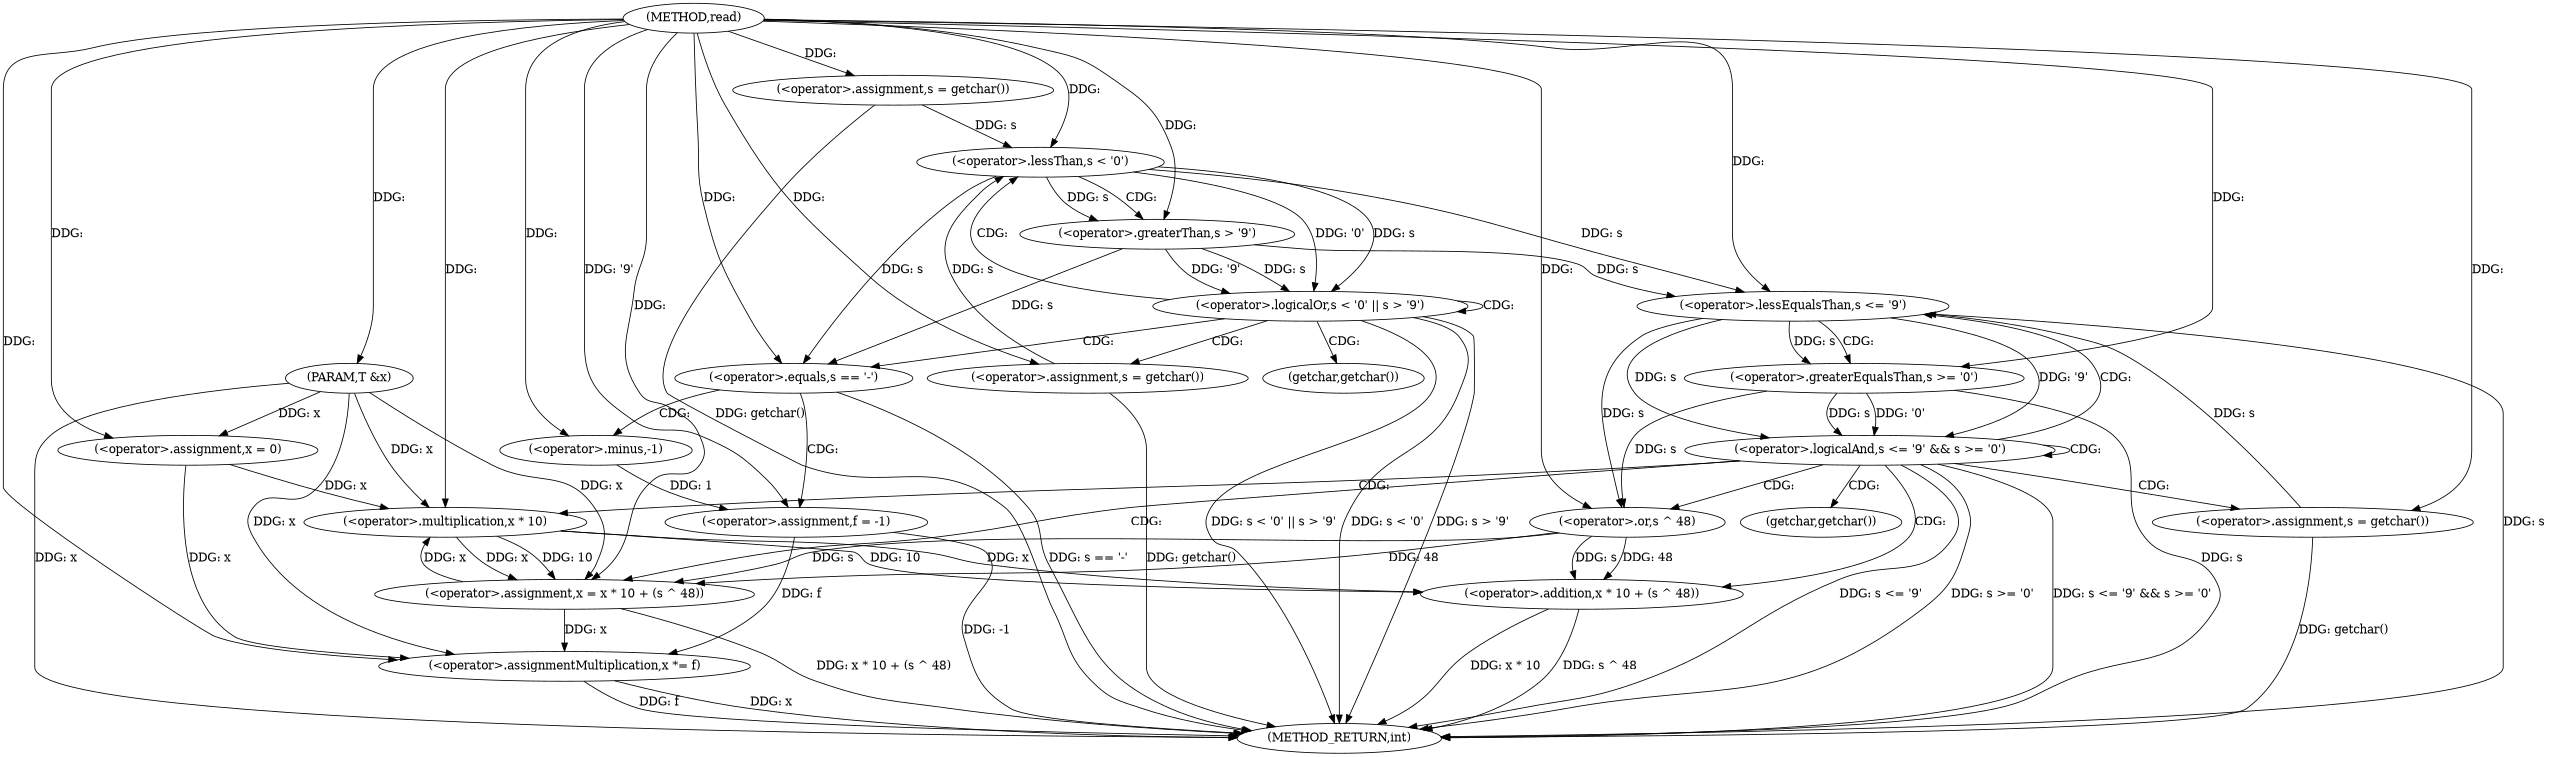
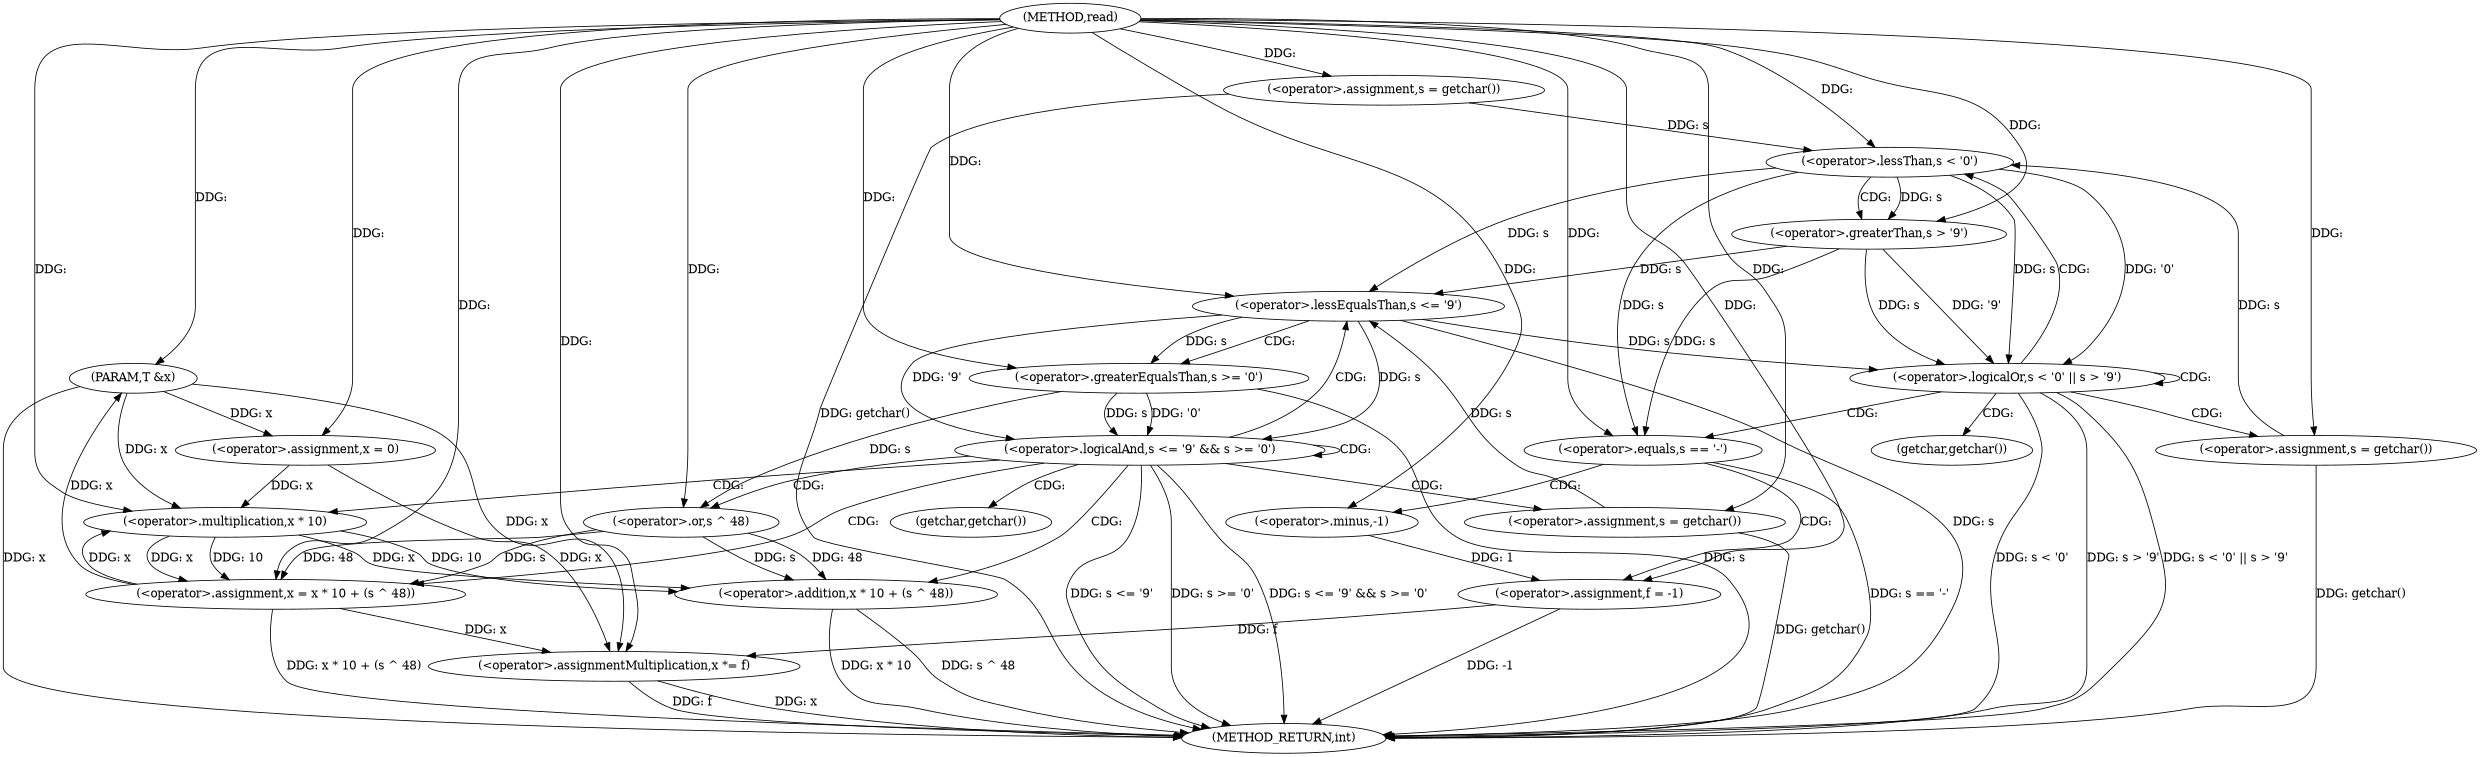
edge "(METHOD,read)" -> "(<operator>.assignment,f = -1)": label "DDG: '9'" -> "DDG: "
edge "(<operator>.lessEqualsThan,s <= '9')" -> "(<operator>.or,s ^ 48)": now "(<operator>.lessEqualsThan,s <= '9')" -> "(<operator>.logicalOr,s < '0' || s > '9')"
edge "(PARAM,T &x)" -> "(<operator>.assignment,x = x * 10 + (s ^ 48))": reversed
